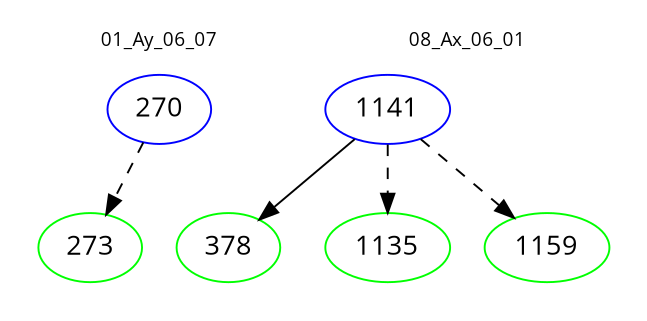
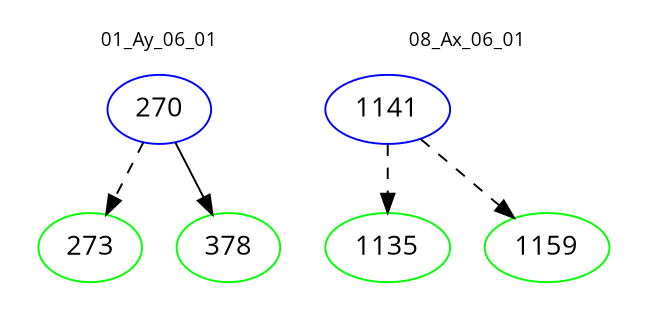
cluster "01_Ay_06_07": label "01_Ay_06_07" -> "01_Ay_06_01"
edge "1141" -> "378": now "270" -> "378"
